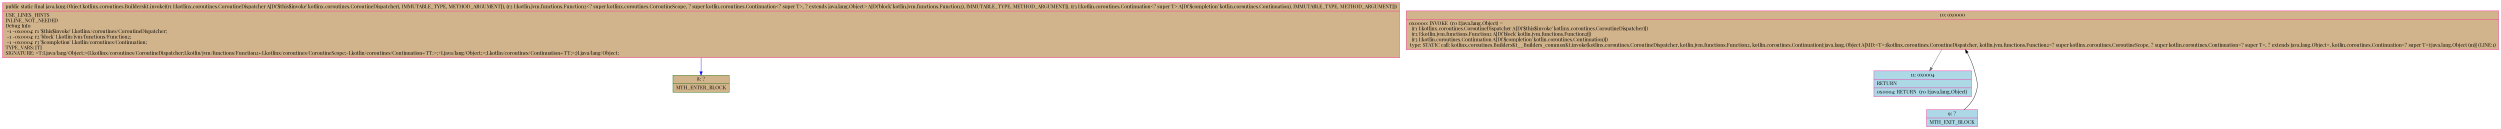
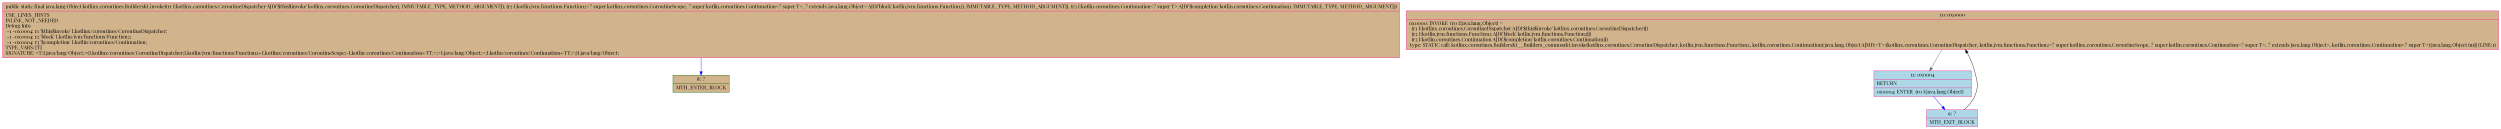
node "11: 0x0004": text "0x0004: RETURN  (r0 I:java.lang.Object)" -> "0x0004: ENTER  (r0 I:java.lang.Object)"
edge "11: 0x0004" -> "9: ?": added
